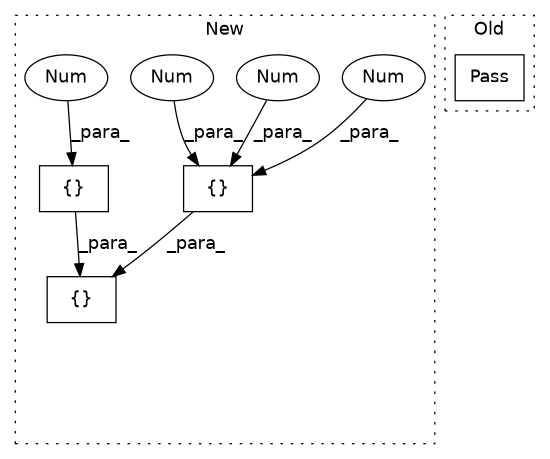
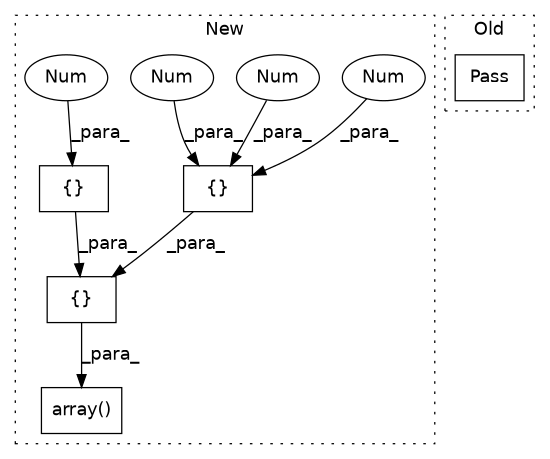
node "array()": added
